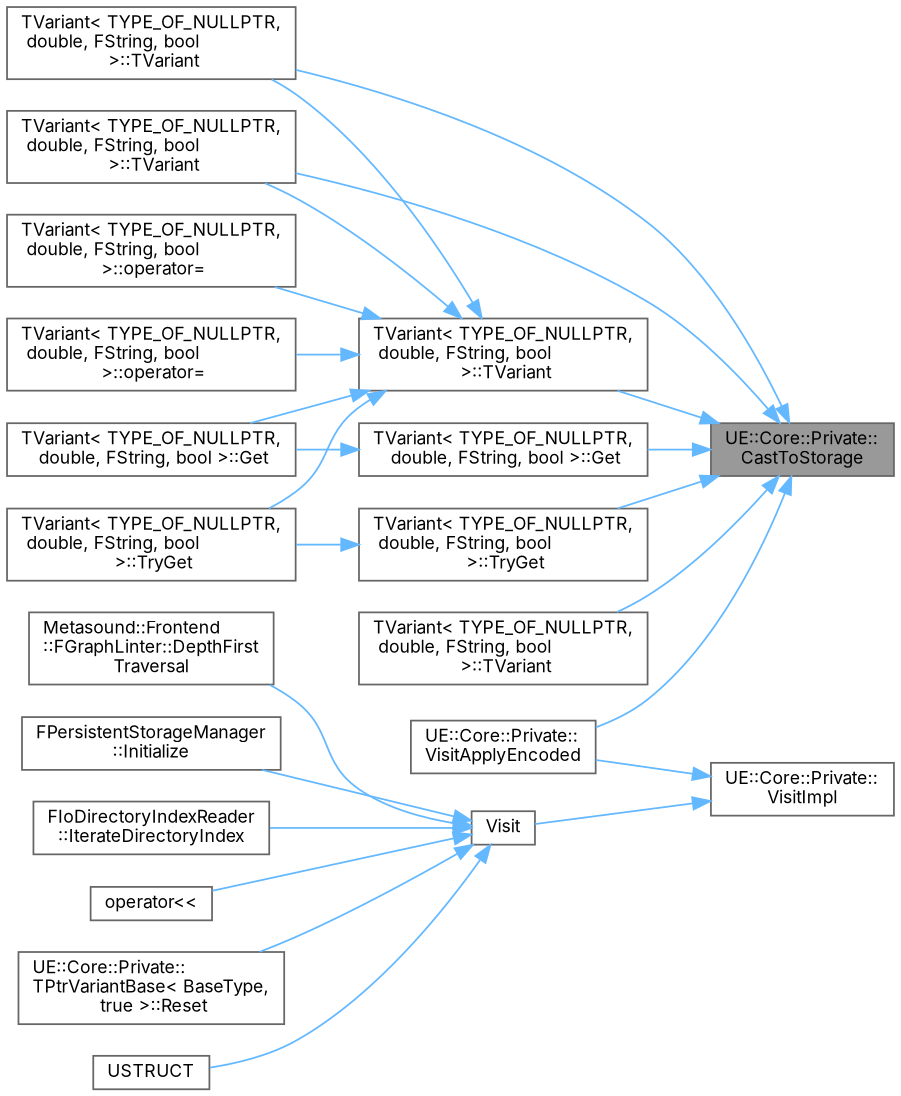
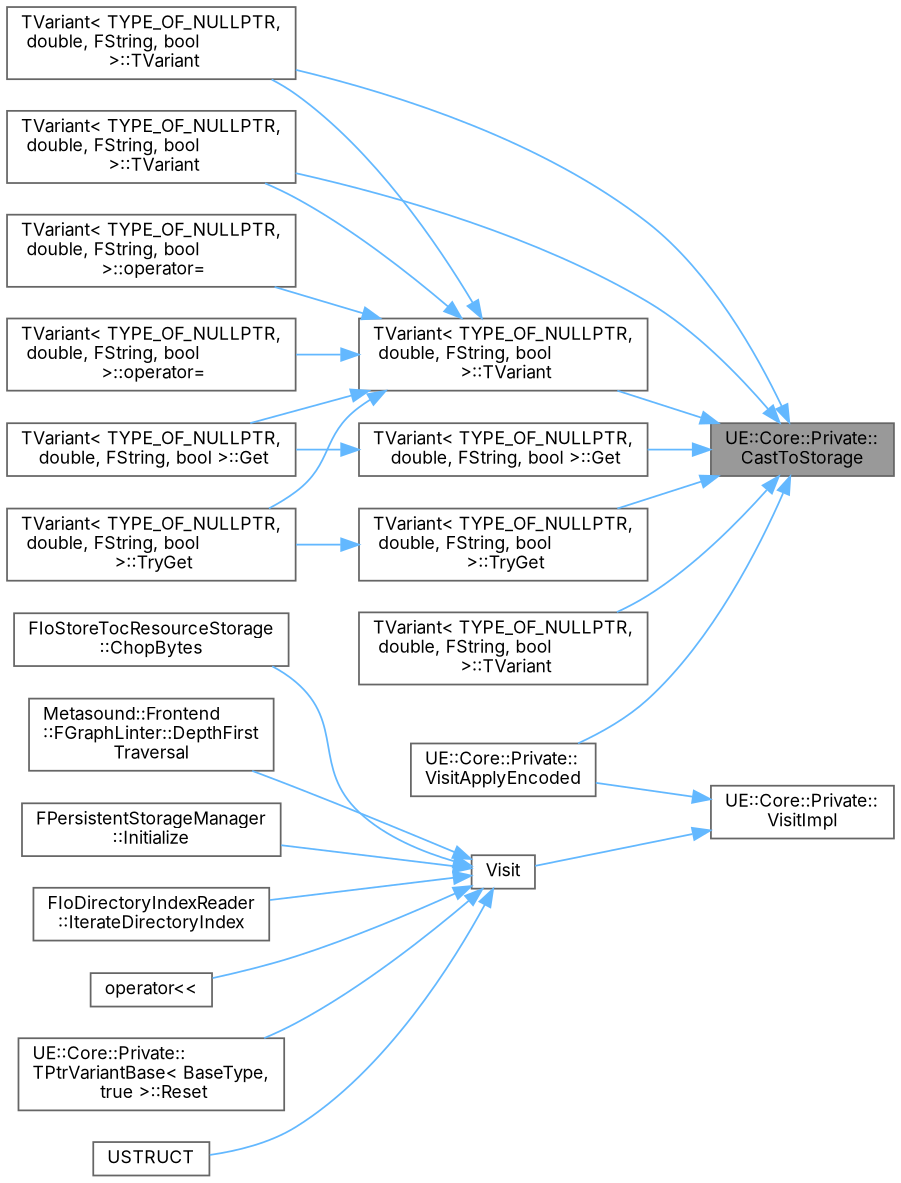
node "FIoStoreTocResourceStorage ::ChopBytes": added
